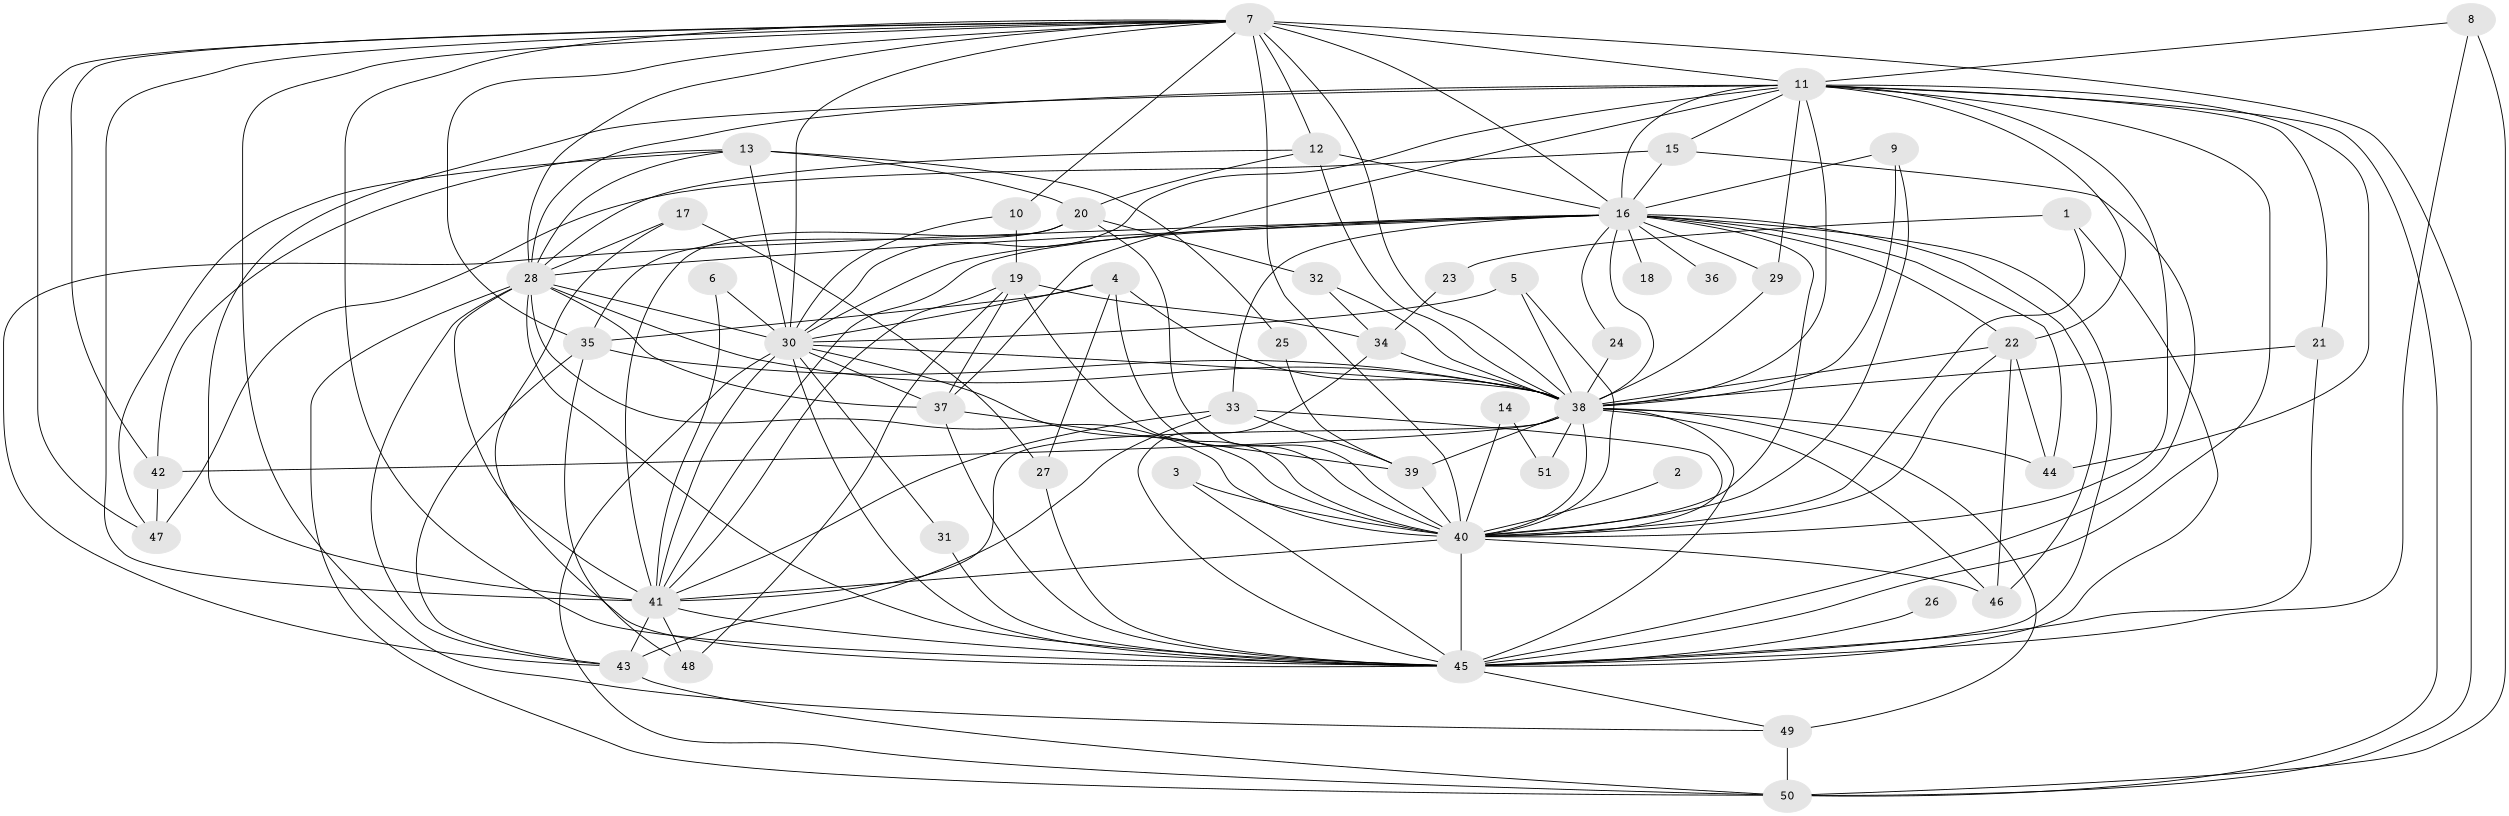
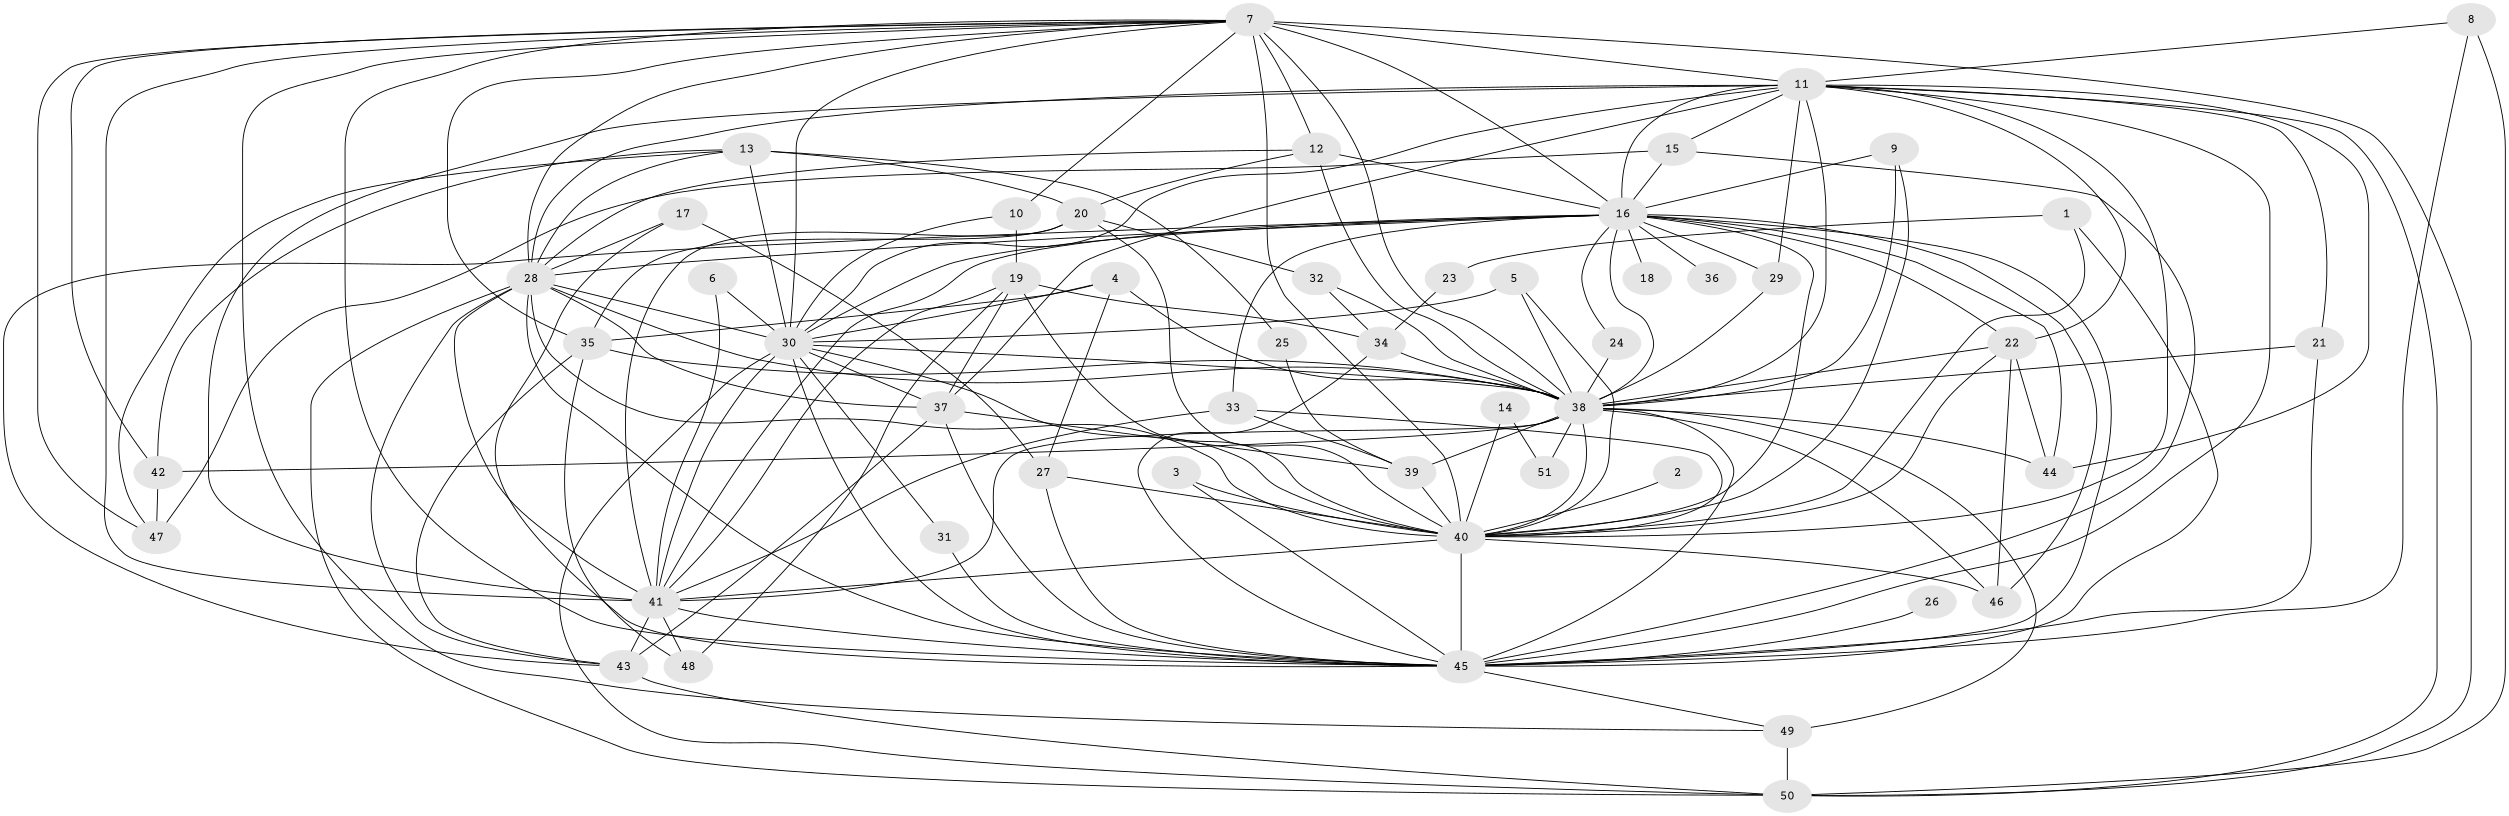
edge "4" -- "40": now "27" -- "40"
edge "33" -- "43": now "37" -- "43"
